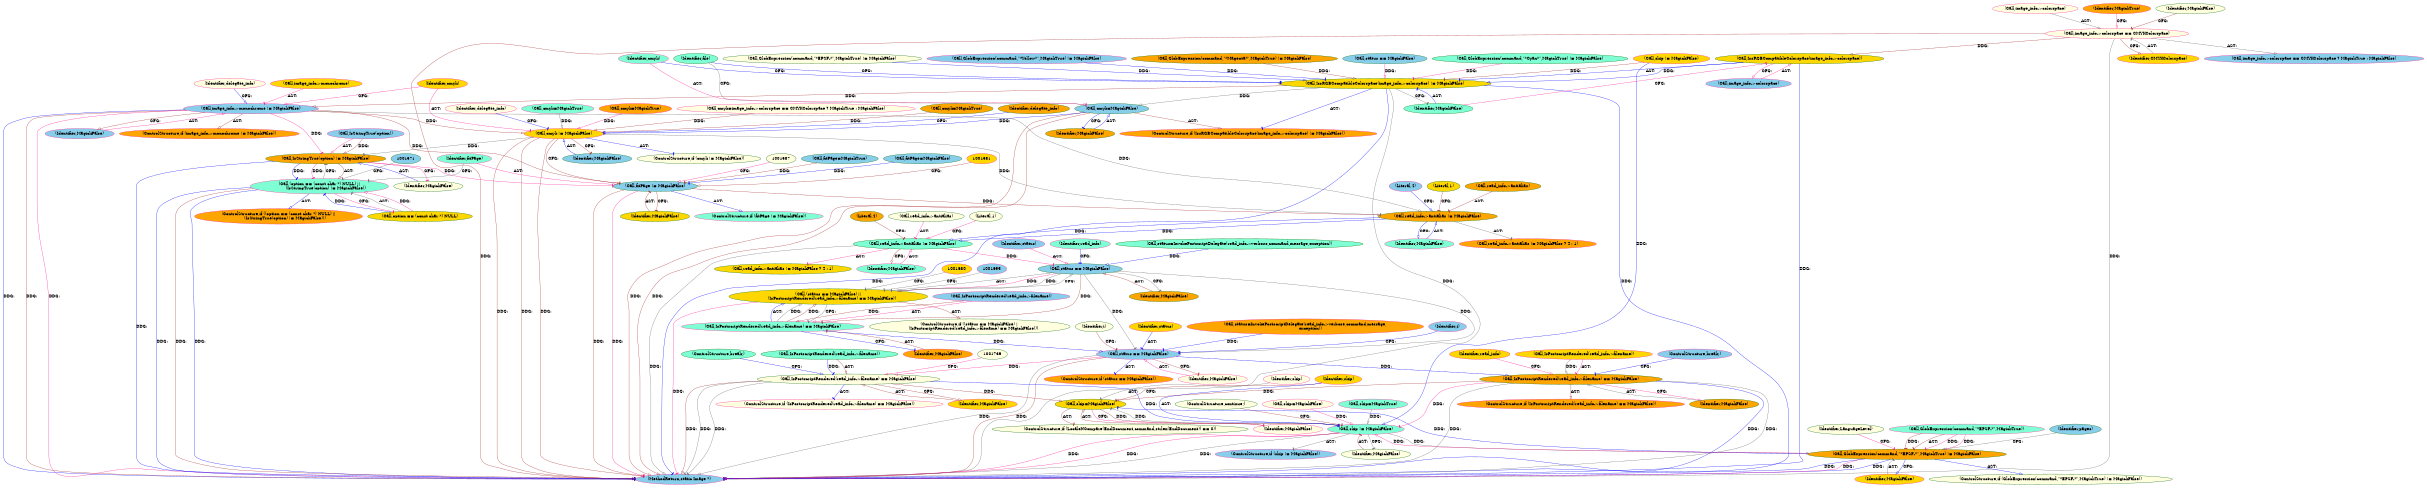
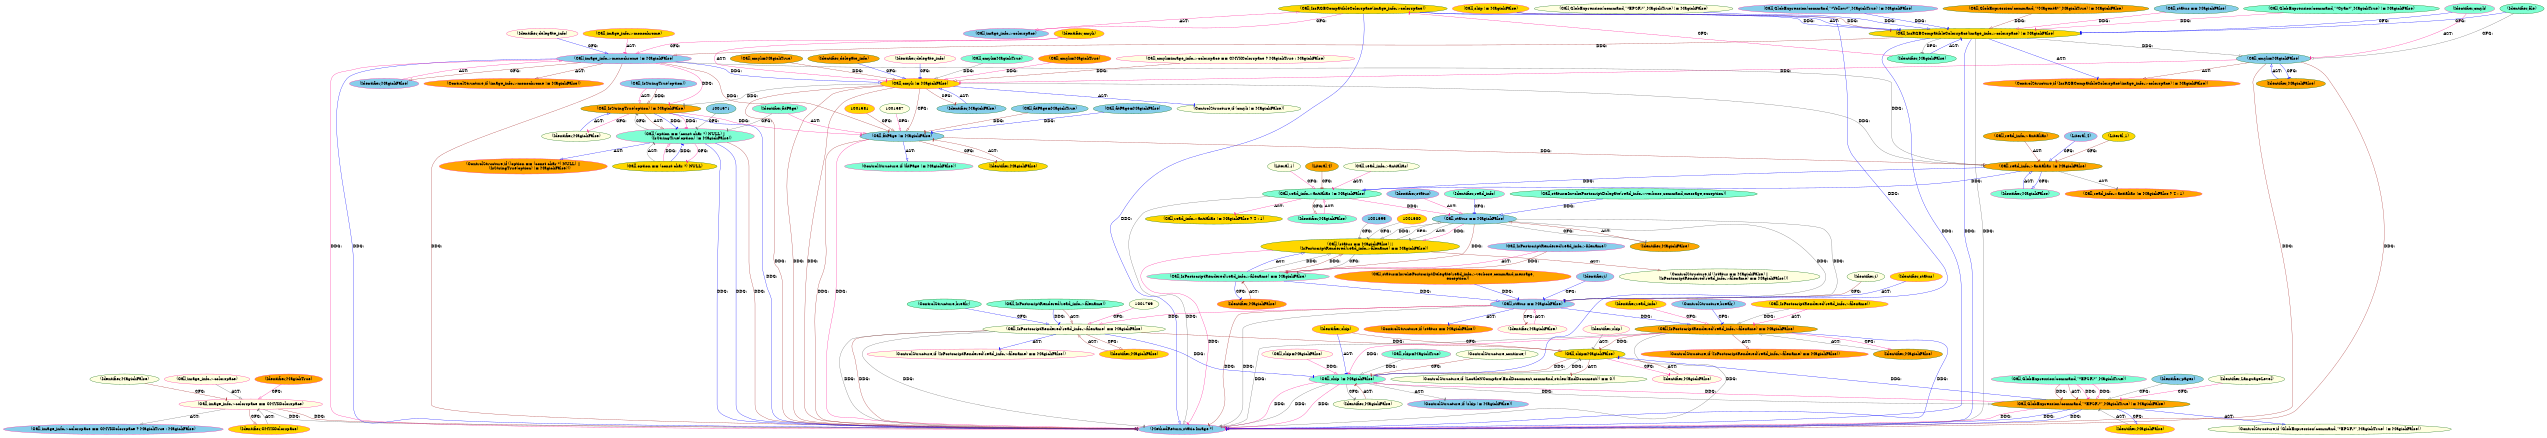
edge "(Call,image_info->colorspace == CMYKColorspace)" -> "(Call,IssRGBCompatibleColorspace(image_info->colorspace))": removed, label "DDG:"
edge "(Call,image_info->monochrome != MagickFalse)" -> "(Call,cmyk != MagickFalse)": color brown -> blue
edge "(Call,cmyk=MagickFalse)" -> "(Call,cmyk != MagickFalse)": color blue -> deeppink
